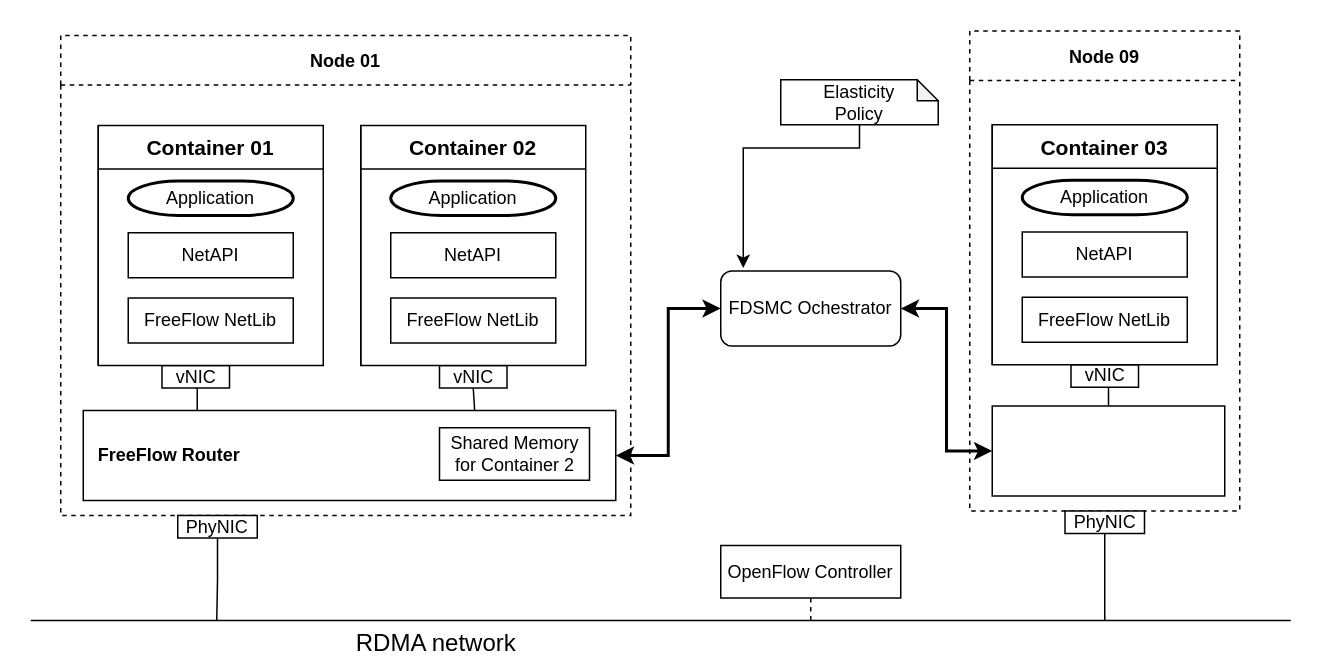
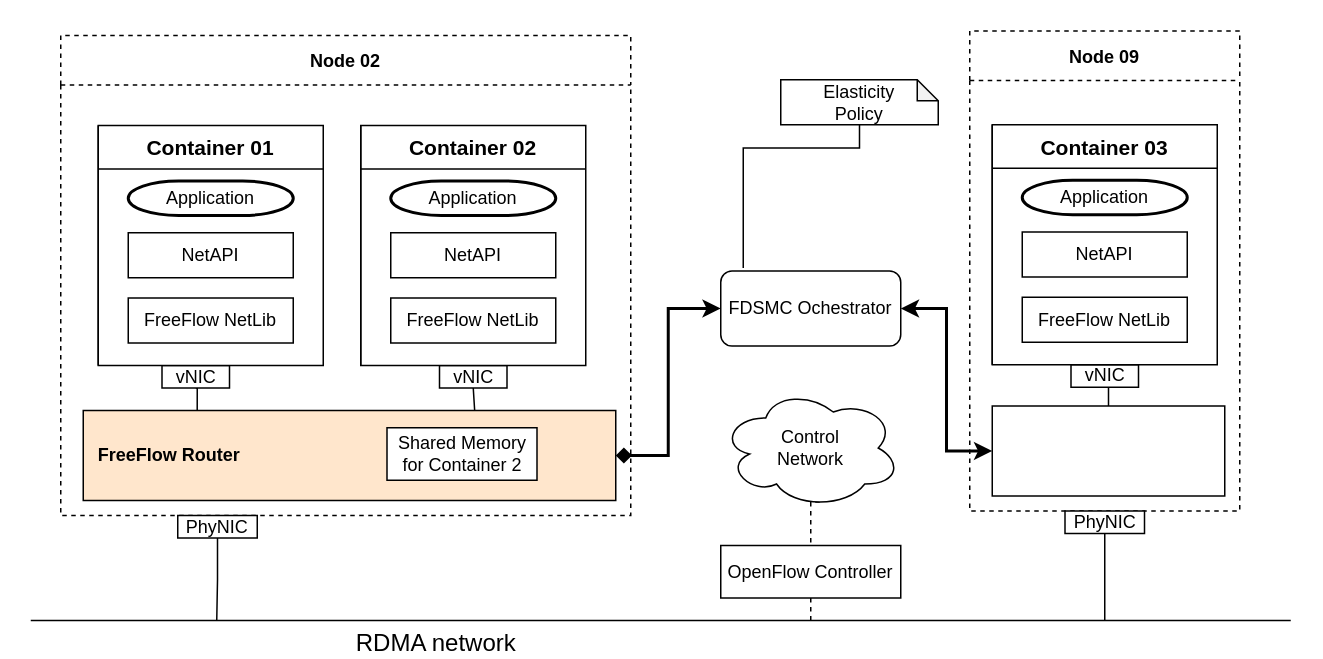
node "Node 01": label "Node 01" -> "Node 02"
edge "Elasticity Policy" -> "FDSMC Ochestrator": arrowhead classic -> none
node "Control Network": added
node "Shared Memory for Container 2": moved (515, 454) -> (462, 454)
node "FreeFlow Router": fillcolor #ffffff -> #ffe6cc
edge "FDSMC Ochestrator" -- "FreeFlow Router": arrowhead classic -> diamond
edge "Control Network" -- "OpenFlow Controller": added
